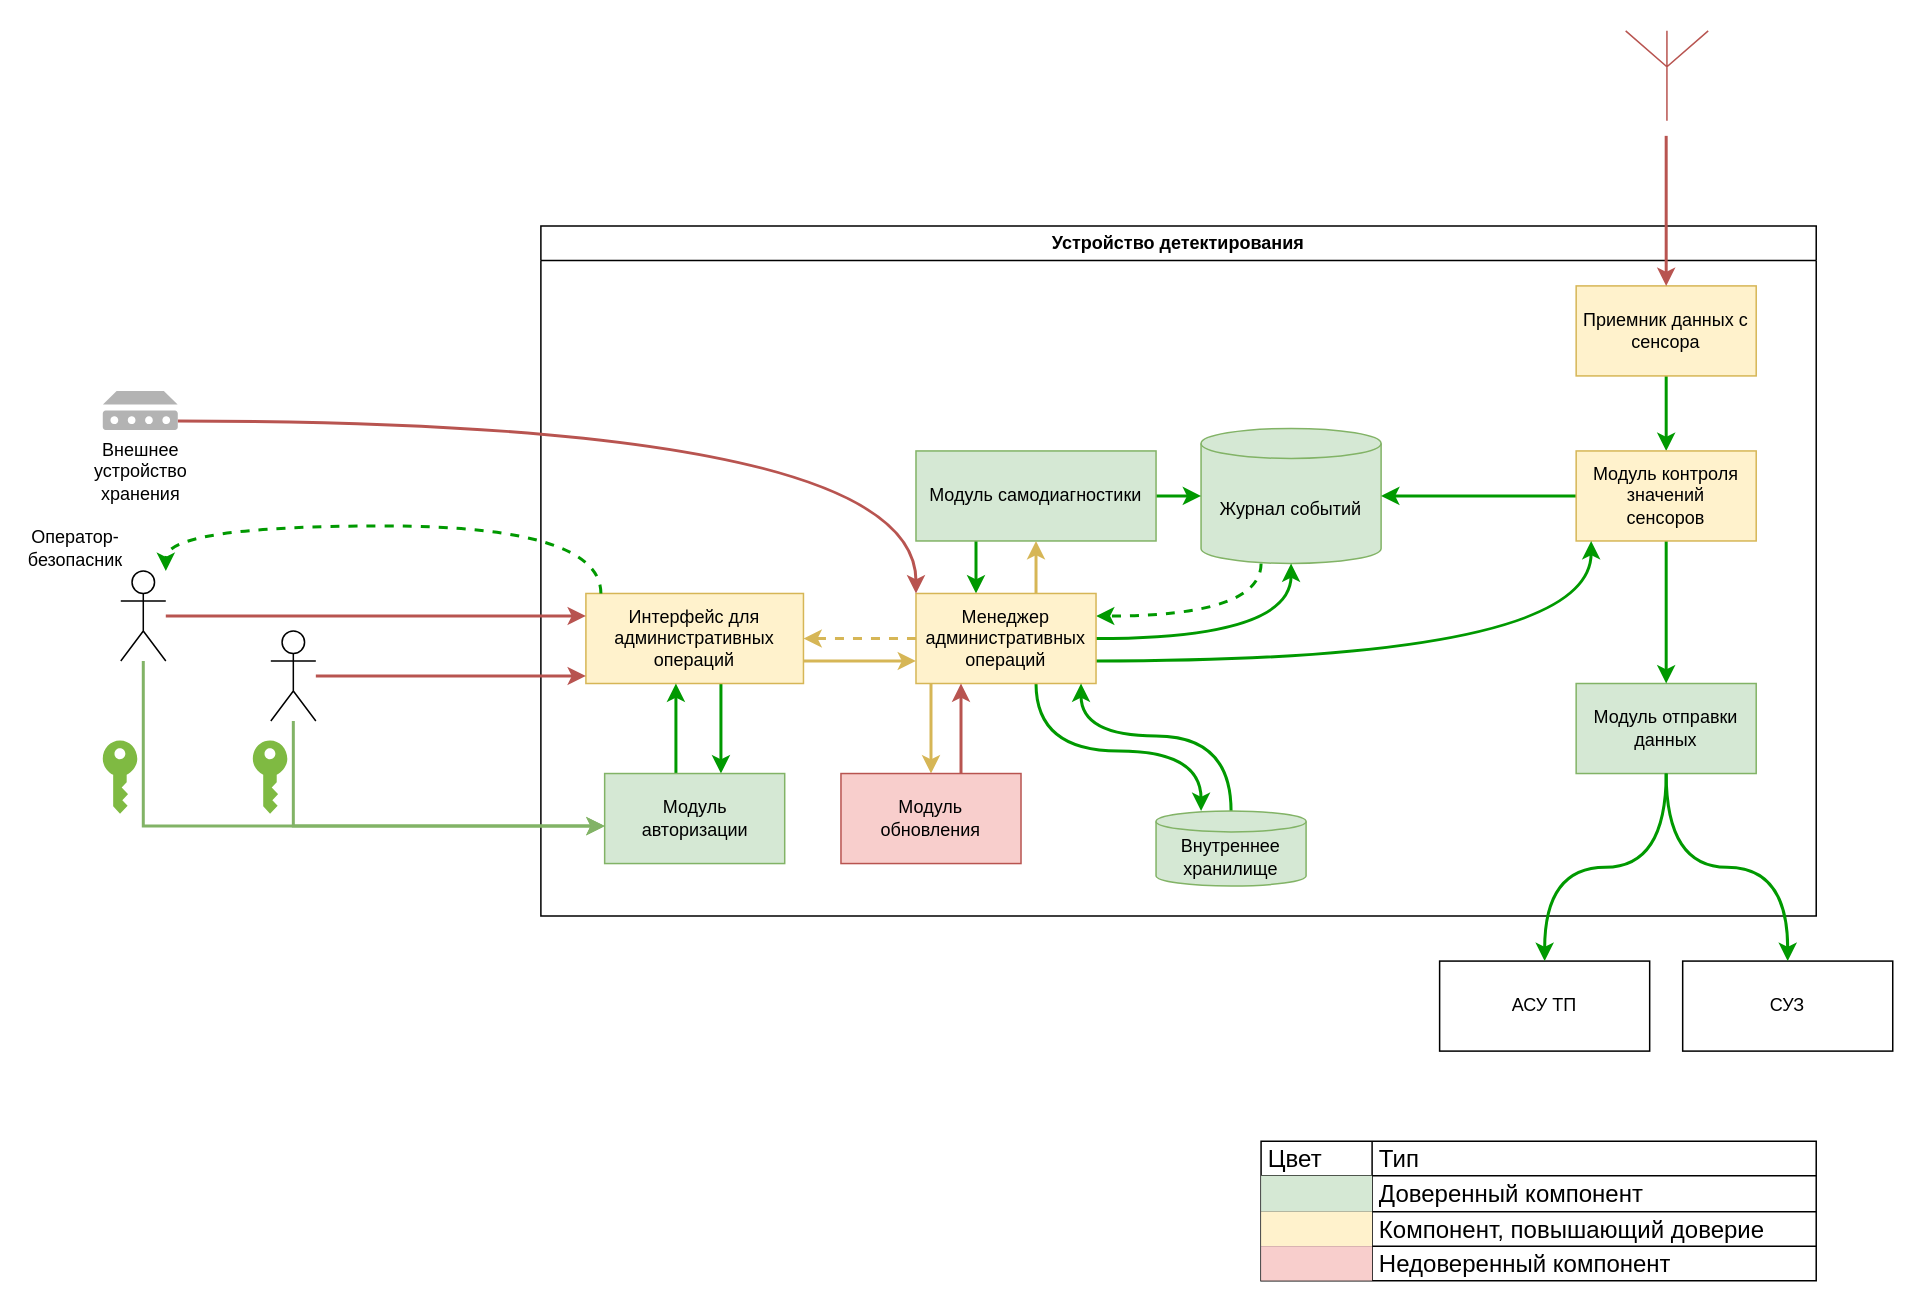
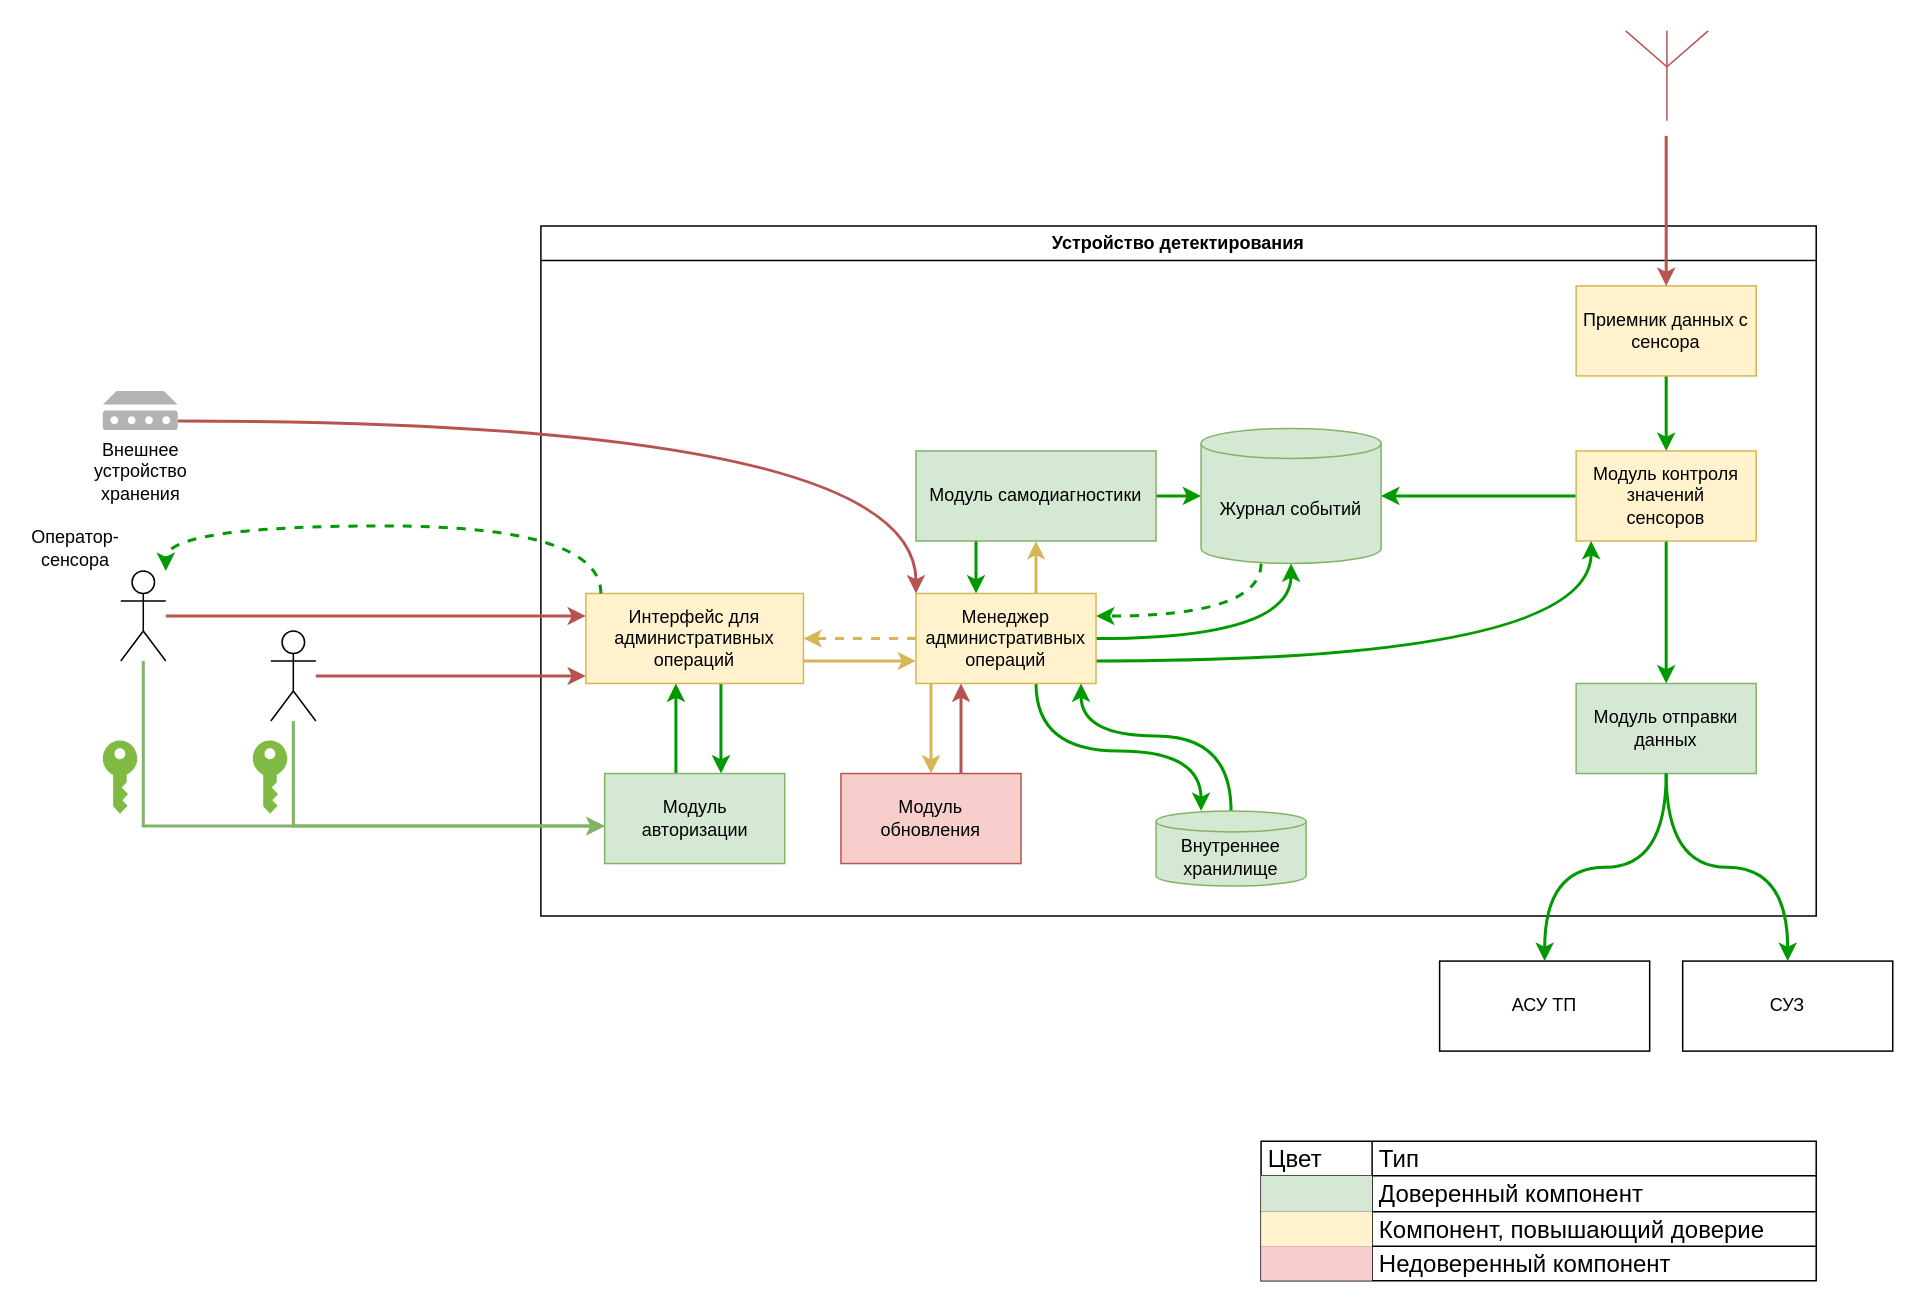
node "Оператор- безопасник": label "Оператор- безопасник" -> "Оператор- сенсора"
